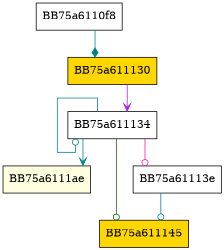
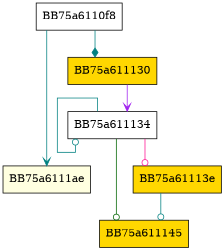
edge "BB75a611134" -> "BB75a6111ae": now "BB75a6110f8" -> "BB75a6111ae"
node "BB75a61113e": fillcolor white -> gold
